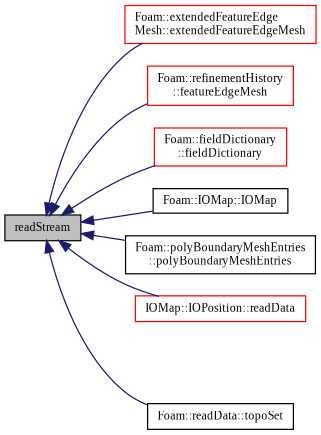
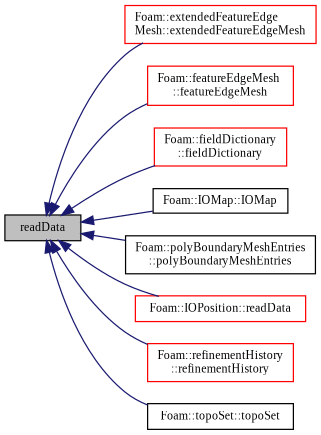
node "Foam::refinementHistory ::featureEdgeMesh": label "Foam::refinementHistory ::featureEdgeMesh" -> "Foam::featureEdgeMesh ::featureEdgeMesh"
node "readStream": label "readStream" -> "readData"
node "IOMap::IOPosition::readData": label "IOMap::IOPosition::readData" -> "Foam::IOPosition::readData"
node "Foam::refinementHistory ::refinementHistory": added
node "Foam::readData::topoSet": label "Foam::readData::topoSet" -> "Foam::topoSet::topoSet"
